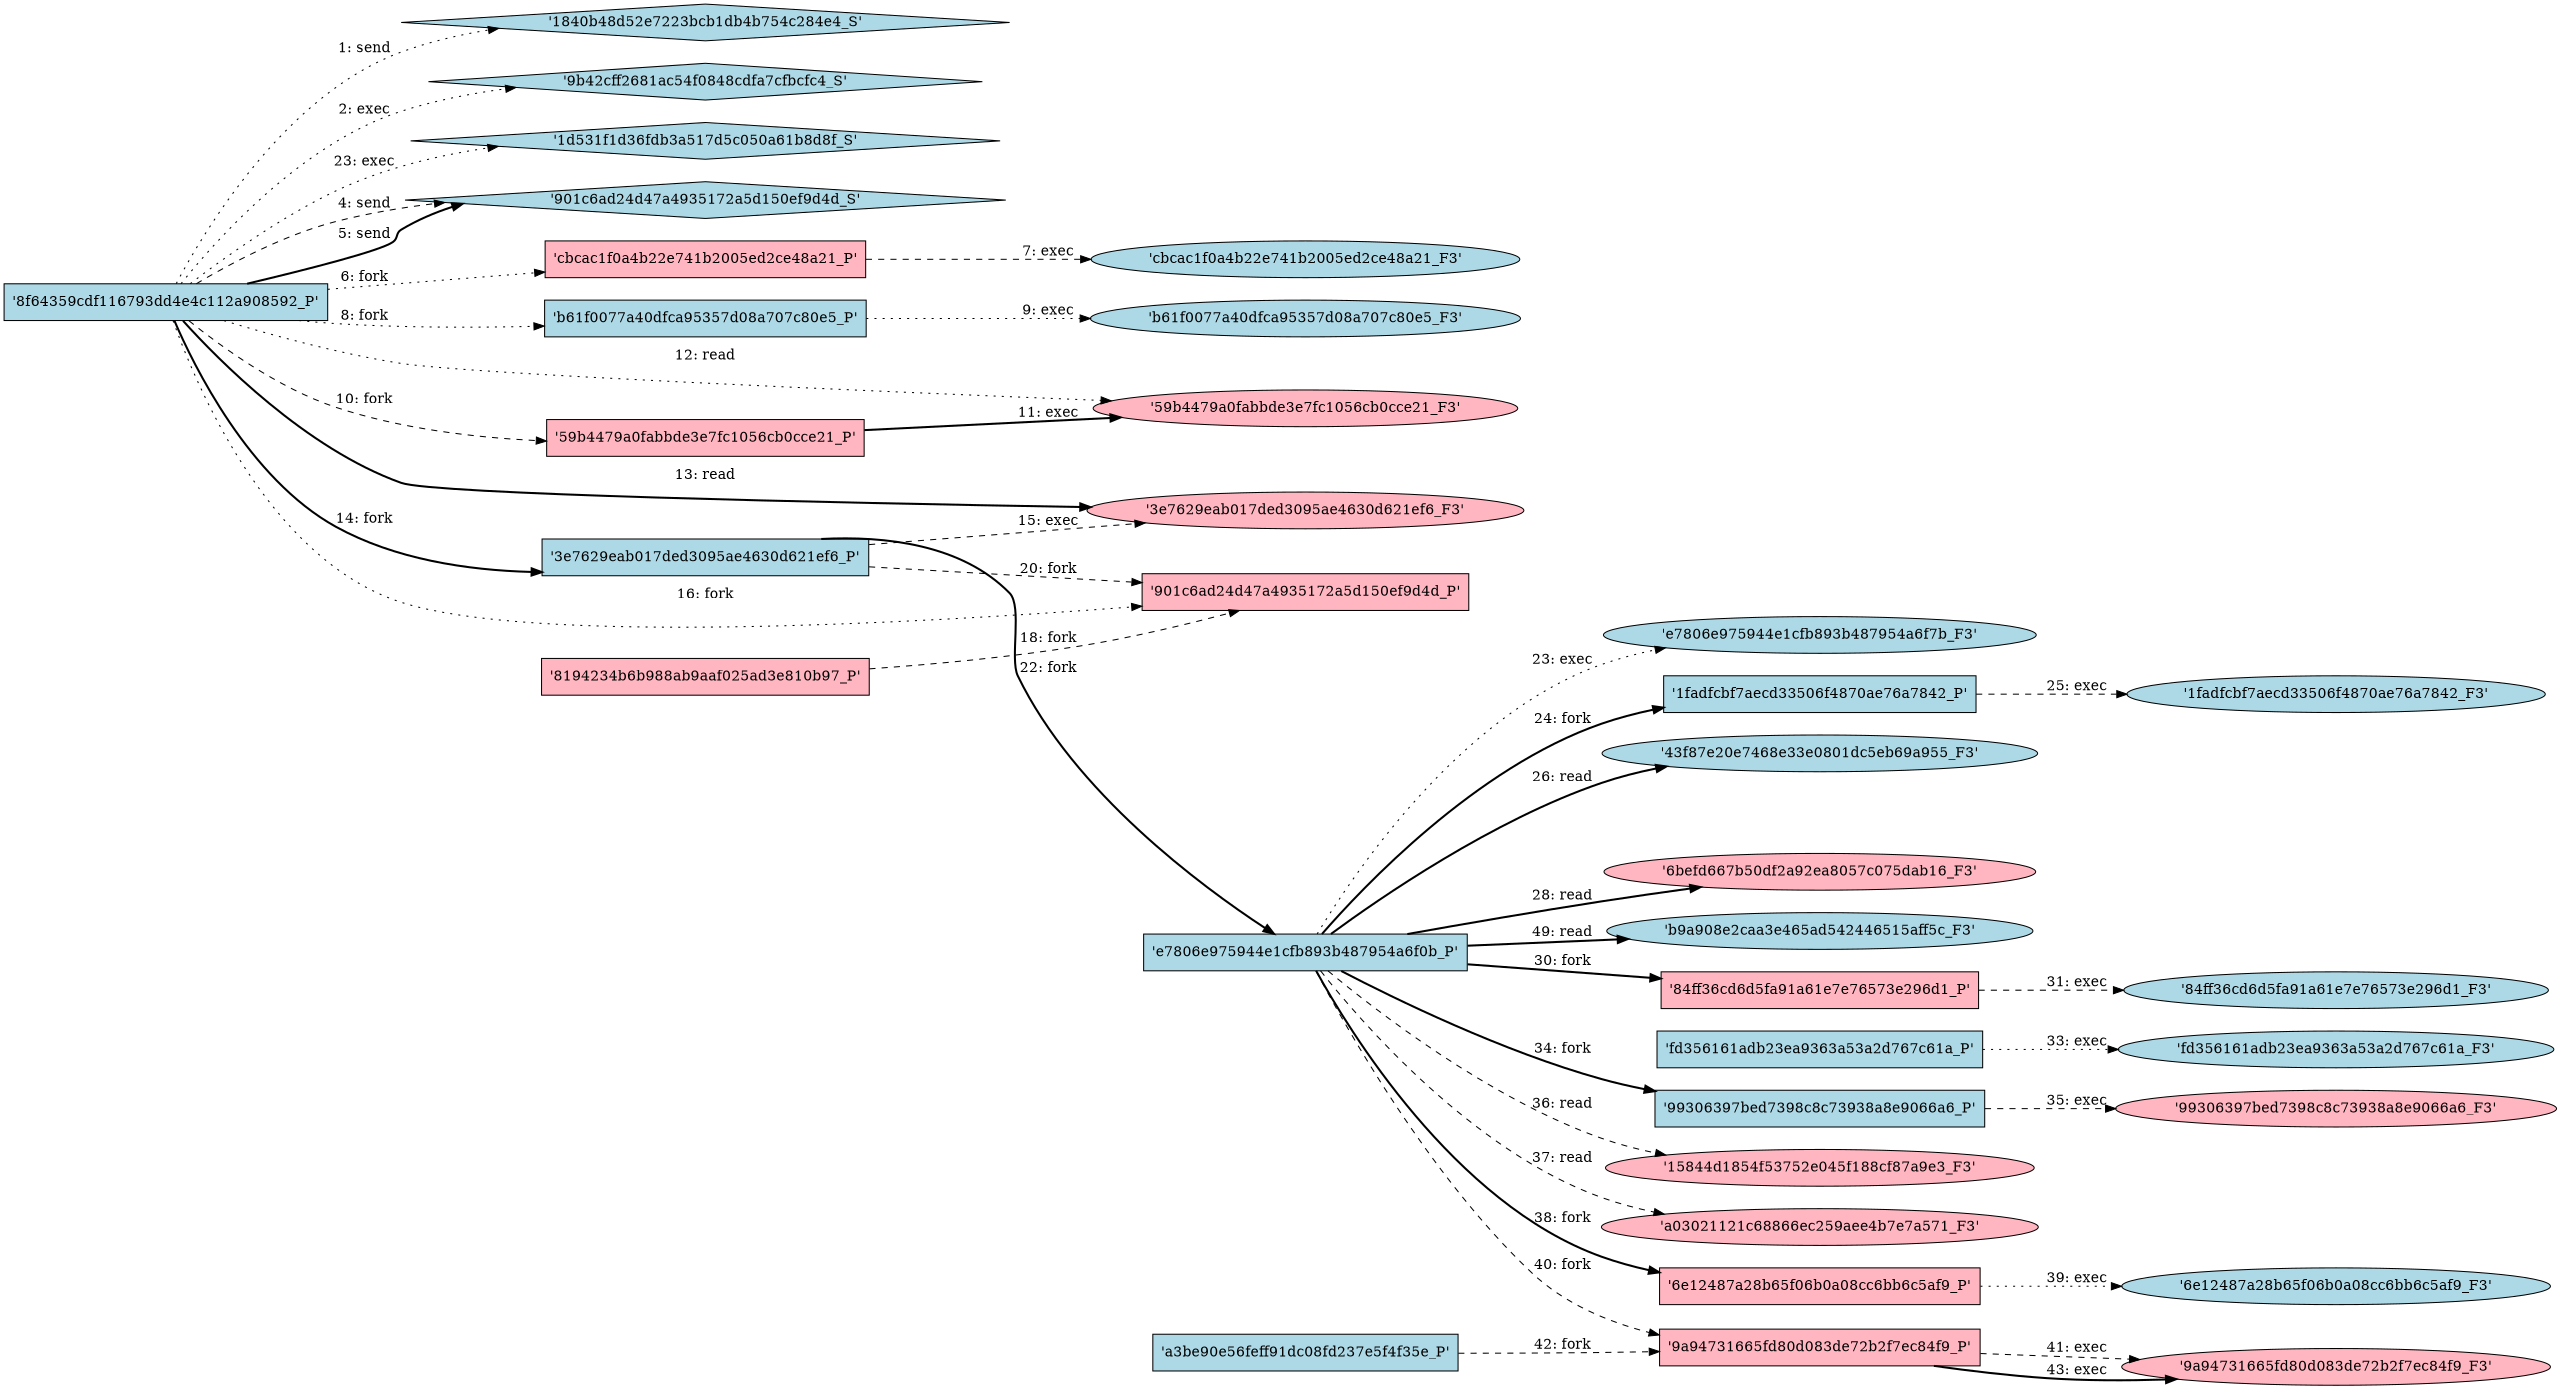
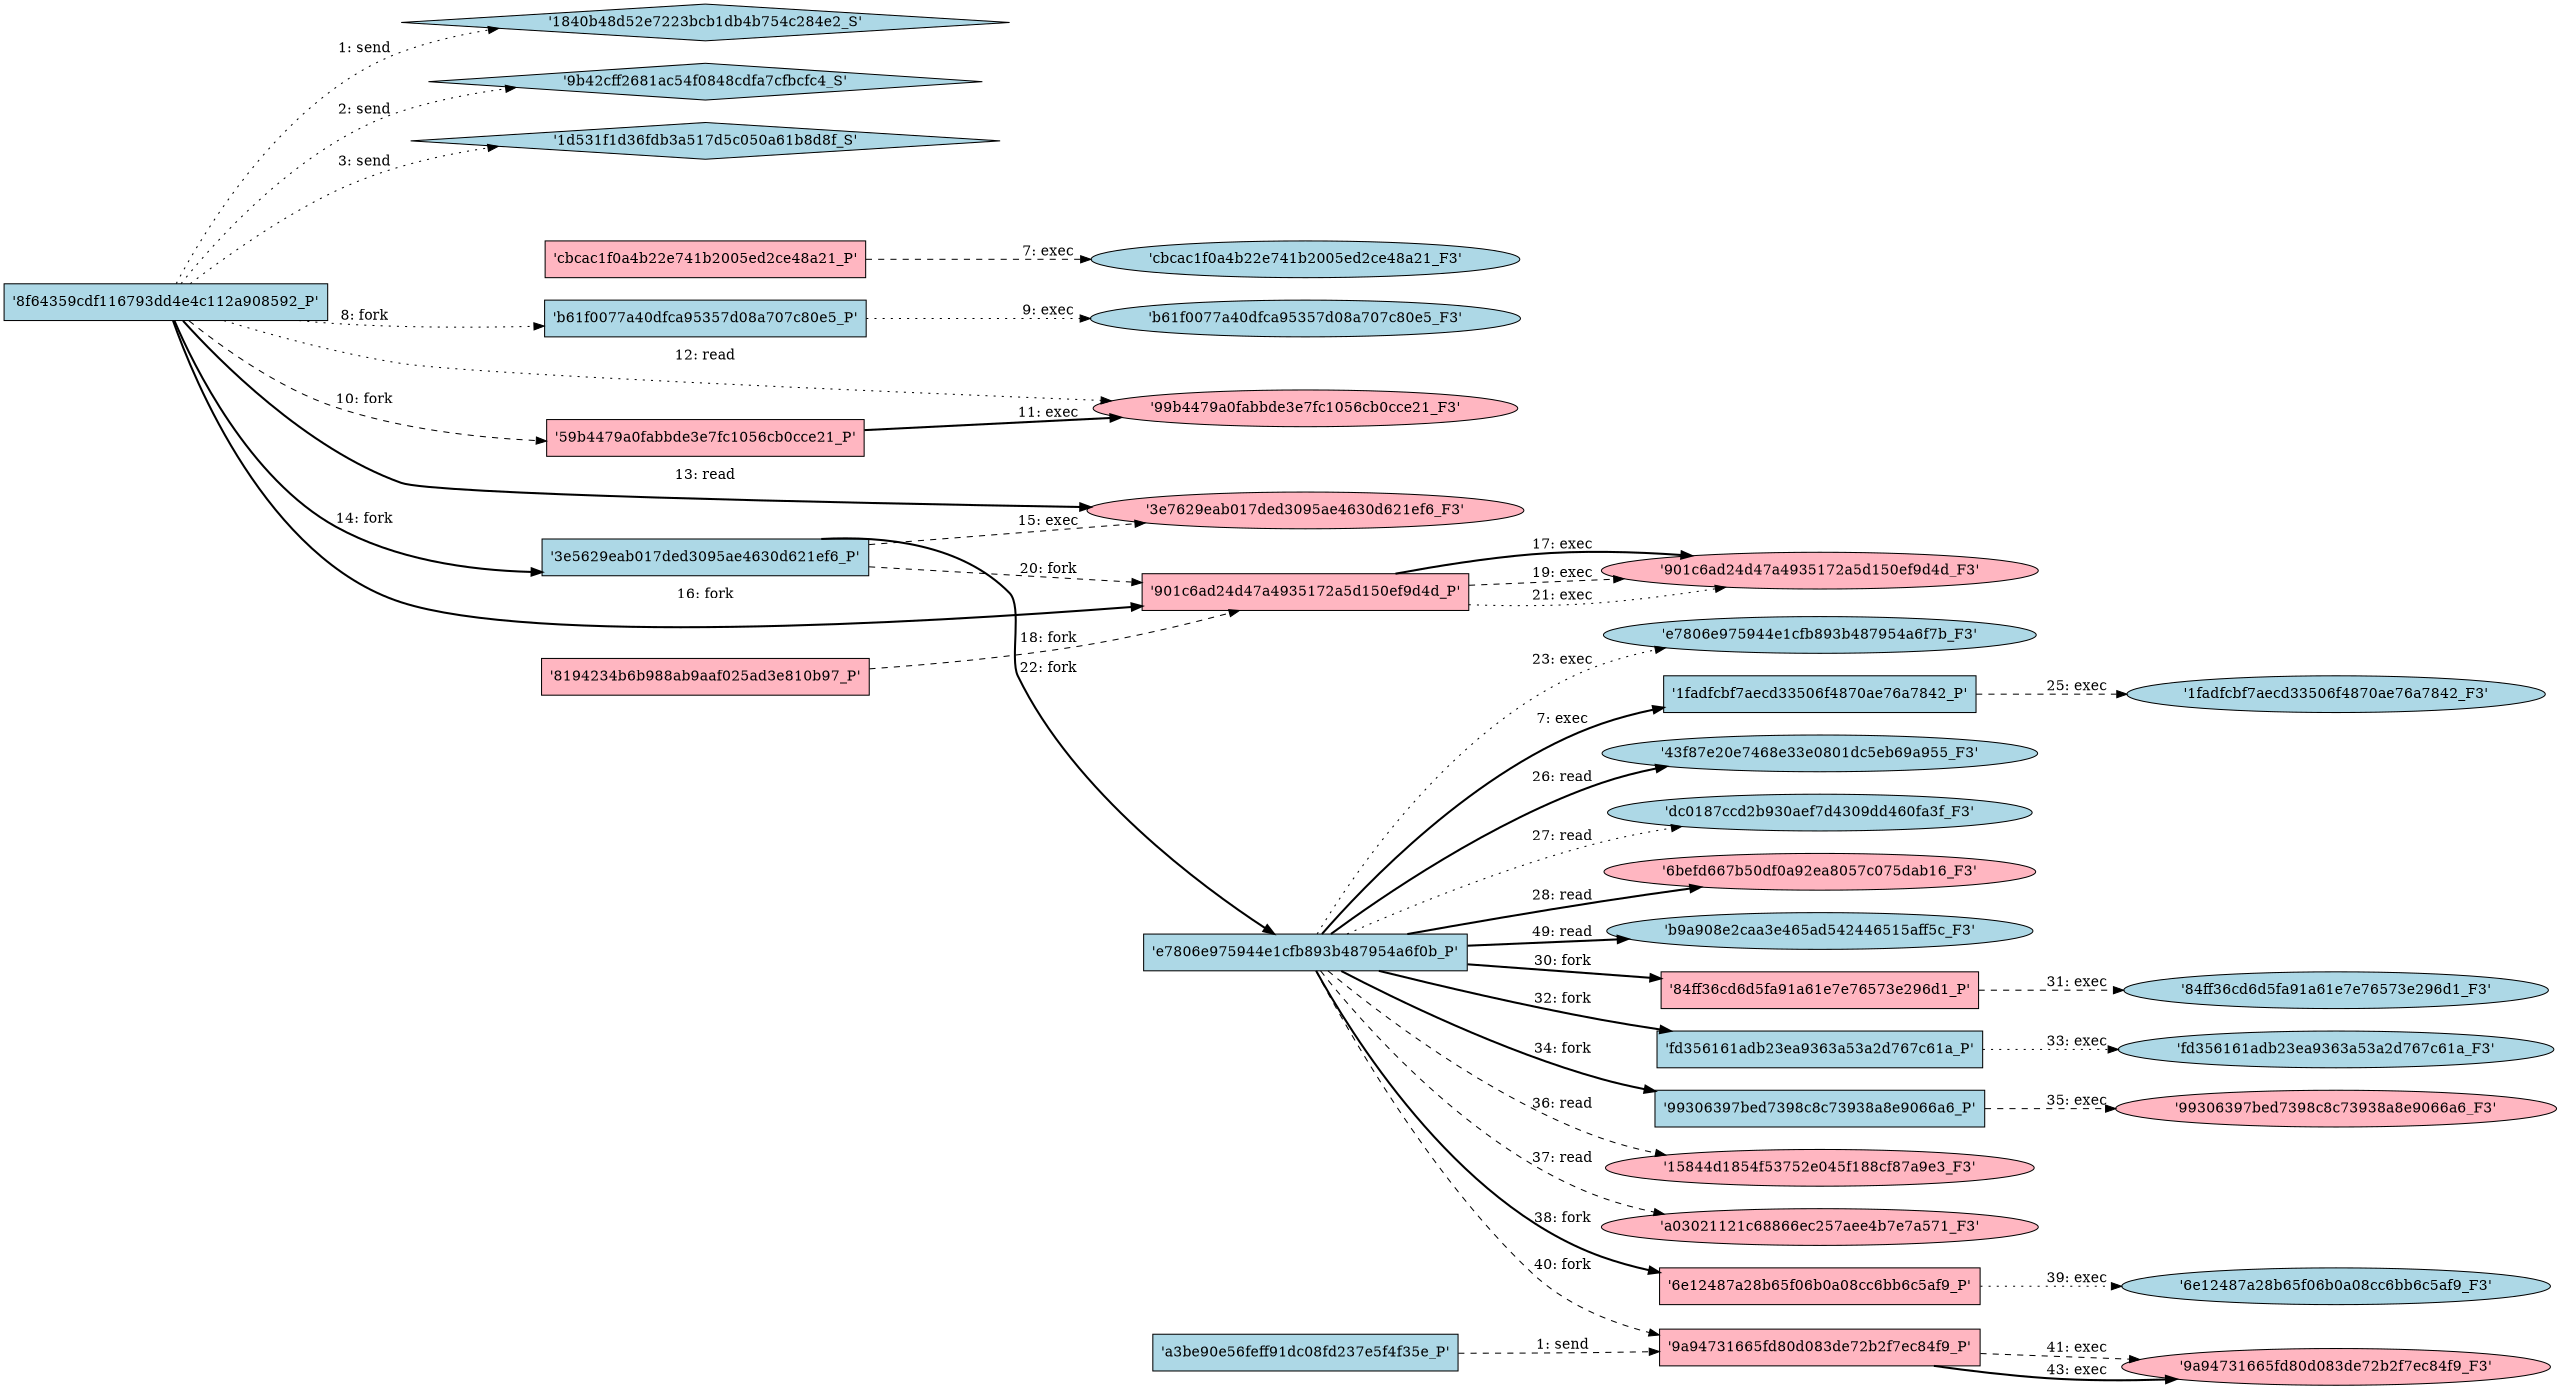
node "'1840b48d52e7223bcb1db4b754c284e4_S'": label "'1840b48d52e7223bcb1db4b754c284e4_S'" -> "'1840b48d52e7223bcb1db4b754c284e2_S'"
edge "'8f64359cdf116793dd4e4c112a908592_P'" -> "'9b42cff2681ac54f0848cdfa7cfbcfc4_S'": label "2: exec" -> "2: send"
edge "'8f64359cdf116793dd4e4c112a908592_P'" -> "'1d531f1d36fdb3a517d5c050a61b8d8f_S'": label "23: exec" -> "3: send"
node "'901c6ad24d47a4935172a5d150ef9d4d_S'": removed
edge "'8f64359cdf116793dd4e4c112a908592_P'" -> "'cbcac1f0a4b22e741b2005ed2ce48a21_P'": removed, label "6: fork"
node "'59b4479a0fabbde3e7fc1056cb0cce21_F3'": label "'59b4479a0fabbde3e7fc1056cb0cce21_F3'" -> "'99b4479a0fabbde3e7fc1056cb0cce21_F3'"
node "'3e7629eab017ded3095ae4630d621ef6_P'": label "'3e7629eab017ded3095ae4630d621ef6_P'" -> "'3e5629eab017ded3095ae4630d621ef6_P'"
node "'901c6ad24d47a4935172a5d150ef9d4d_F3'": added
edge "'8f64359cdf116793dd4e4c112a908592_P'" -> "'901c6ad24d47a4935172a5d150ef9d4d_P'": style dotted -> bold
edge "'e7806e975944e1cfb893b487954a6f0b_P'" -> "'1fadfcbf7aecd33506f4870ae76a7842_P'": label "24: fork" -> "7: exec"
node "'dc0187ccd2b930aef7d4309dd460fa3f_F3'": added
node "'6befd667b50df2a92ea8057c075dab16_F3'": label "'6befd667b50df2a92ea8057c075dab16_F3'" -> "'6befd667b50df0a92ea8057c075dab16_F3'"
edge "'e7806e975944e1cfb893b487954a6f0b_P'" -> "'fd356161adb23ea9363a53a2d767c61a_P'": added, label "32: fork"
node "'a03021121c68866ec259aee4b7e7a571_F3'": label "'a03021121c68866ec259aee4b7e7a571_F3'" -> "'a03021121c68866ec257aee4b7e7a571_F3'"
edge "'a3be90e56feff91dc08fd237e5f4f35e_P'" -> "'9a94731665fd80d083de72b2f7ec84f9_P'": label "42: fork" -> "1: send"
